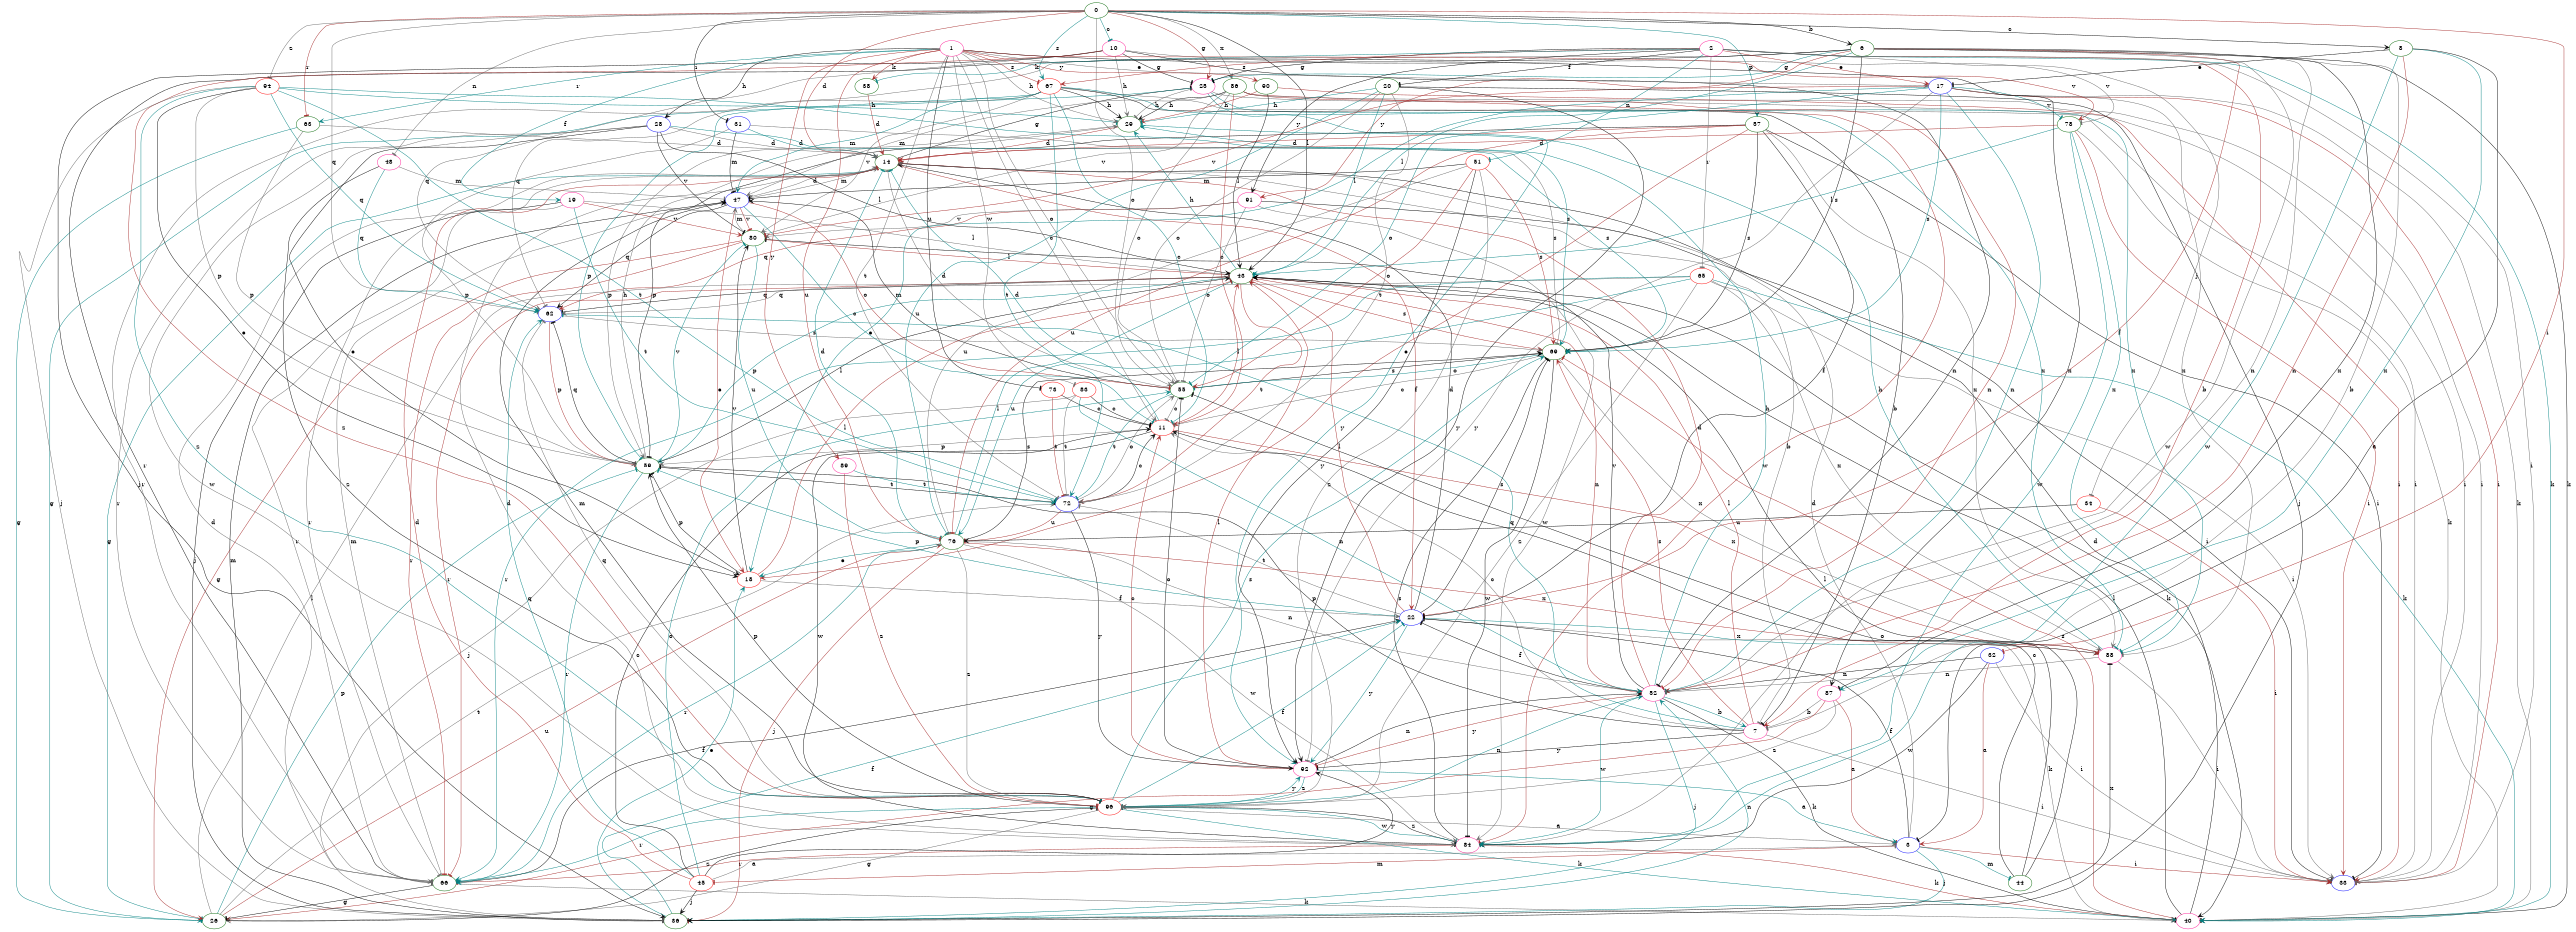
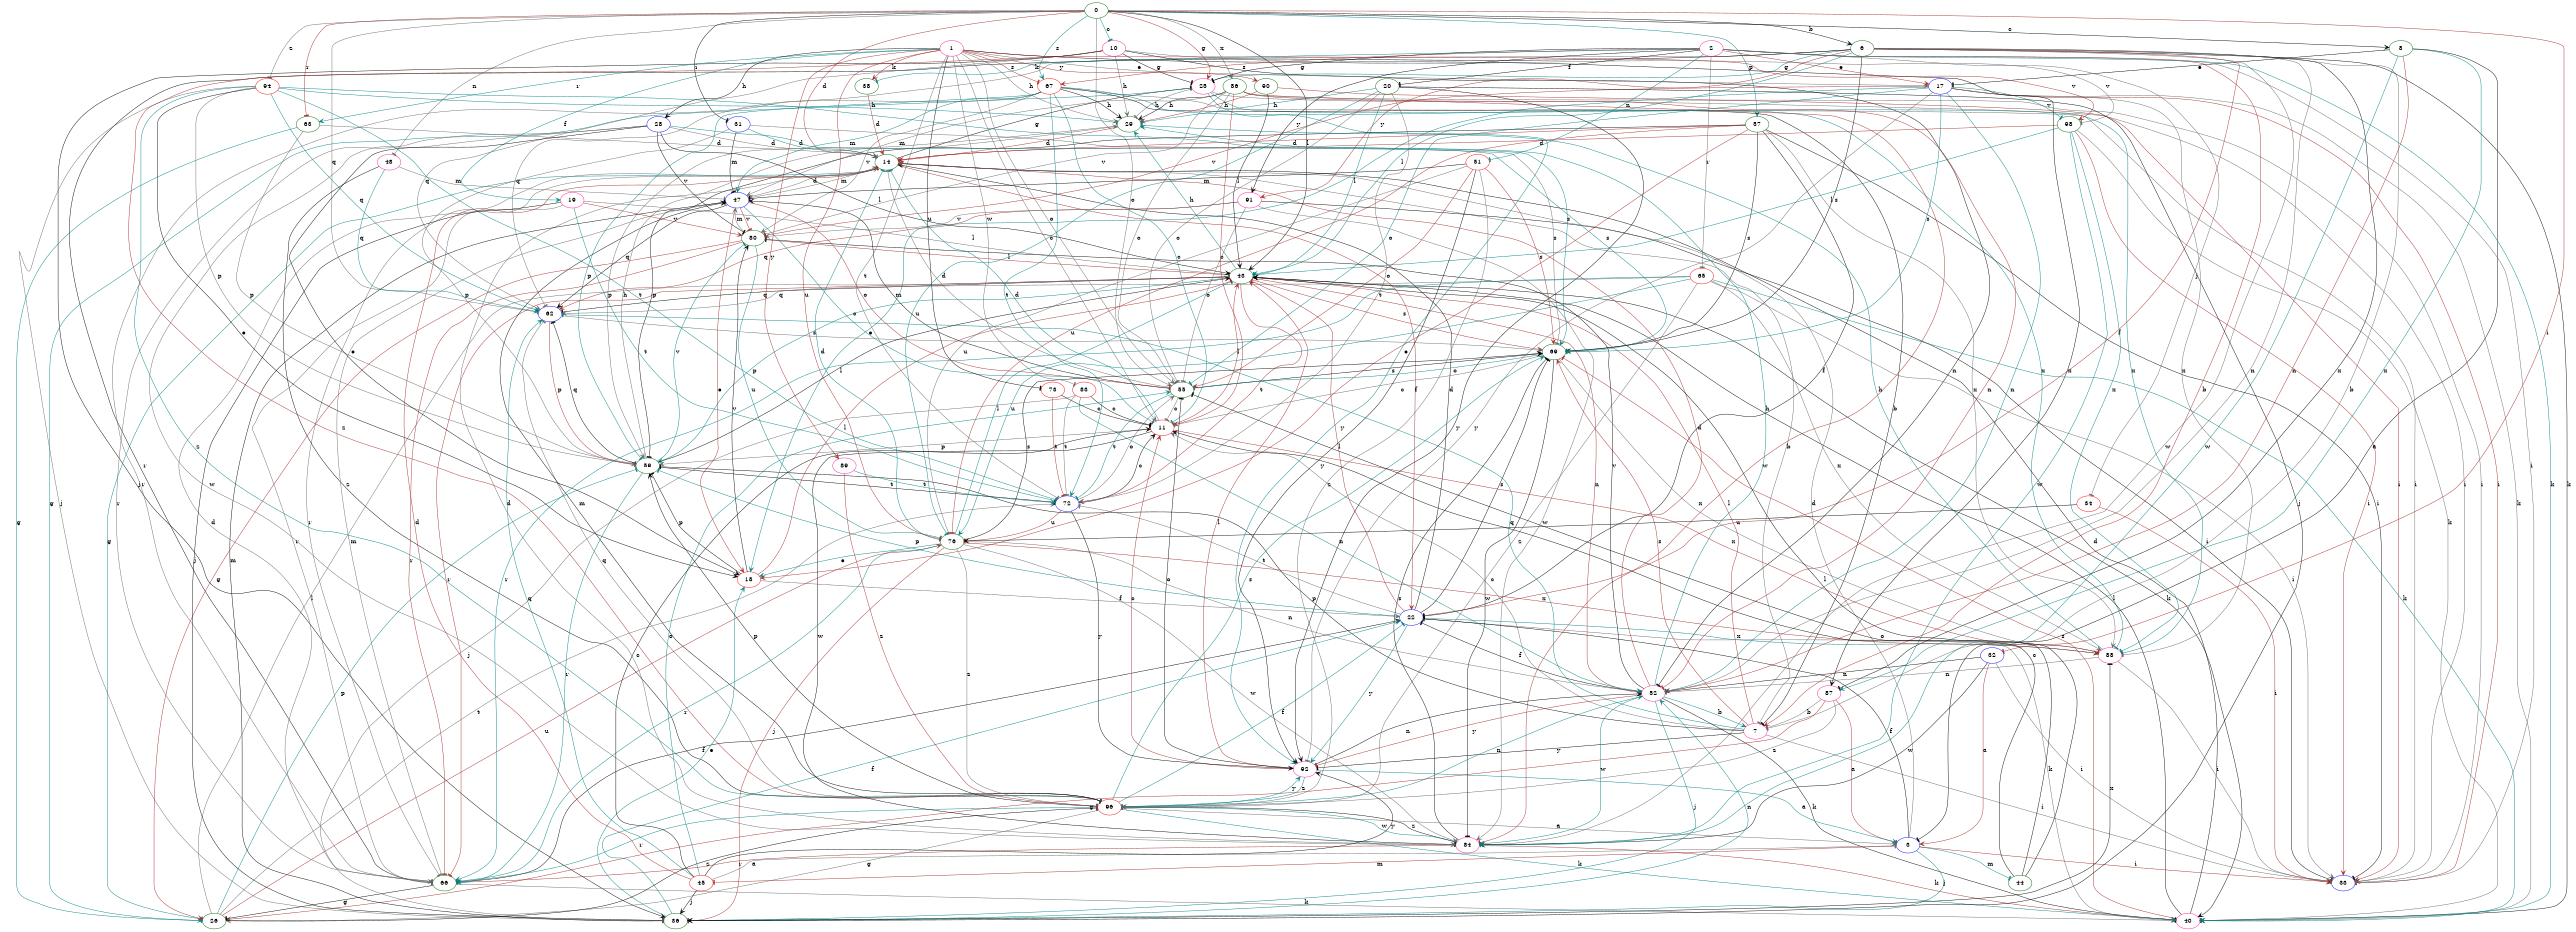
node "78": label "78" -> "98"
